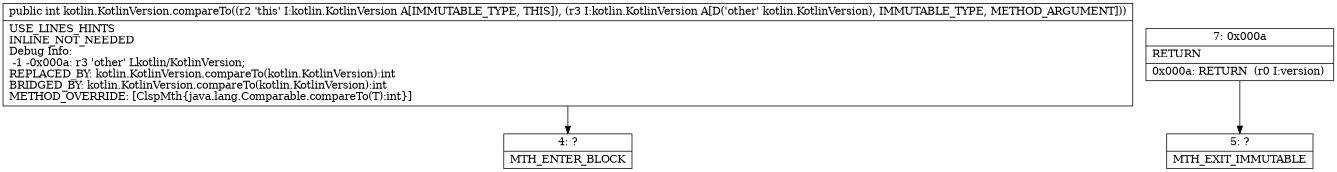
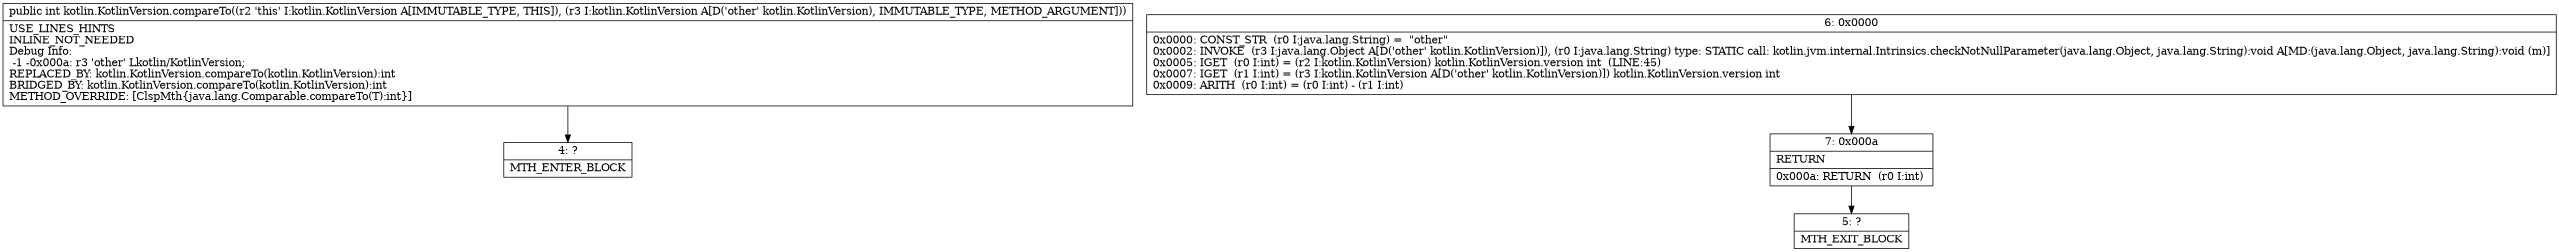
node "6: 0x0000": added
node "7: 0x000a": text "0x000a: RETURN  (r0 I:version)" -> "0x000a: RETURN  (r0 I:int)"
node "5: ?": text "MTH_EXIT_IMMUTABLE" -> "MTH_EXIT_BLOCK"
